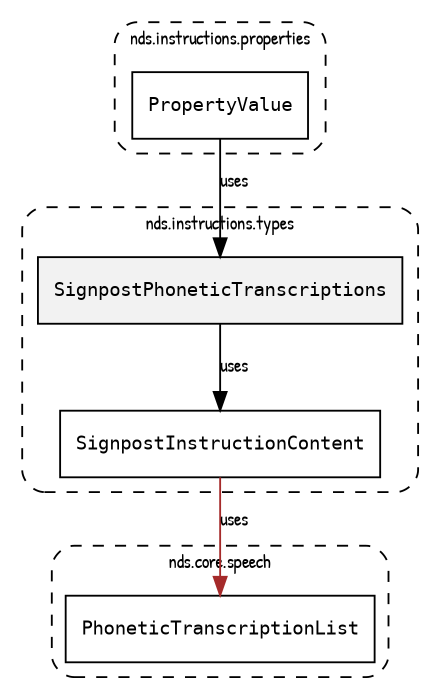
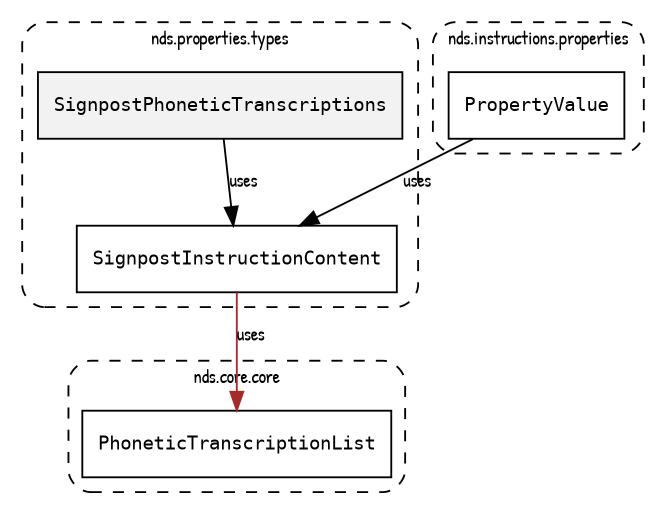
edge "PropertyValue" -> "SignpostPhoneticTranscriptions": now "PropertyValue" -> "SignpostInstructionContent"
cluster "nds.instructions.types": label "nds.instructions.types" -> "nds.properties.types"
cluster "nds.core.speech": label "nds.core.speech" -> "nds.core.core"
